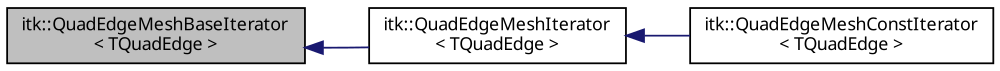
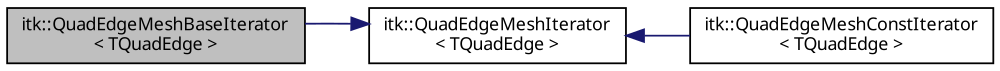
edge "itk::QuadEdgeMeshIterator < TQuadEdge >" -> "itk::QuadEdgeMeshBaseIterator < TQuadEdge >": reversed
